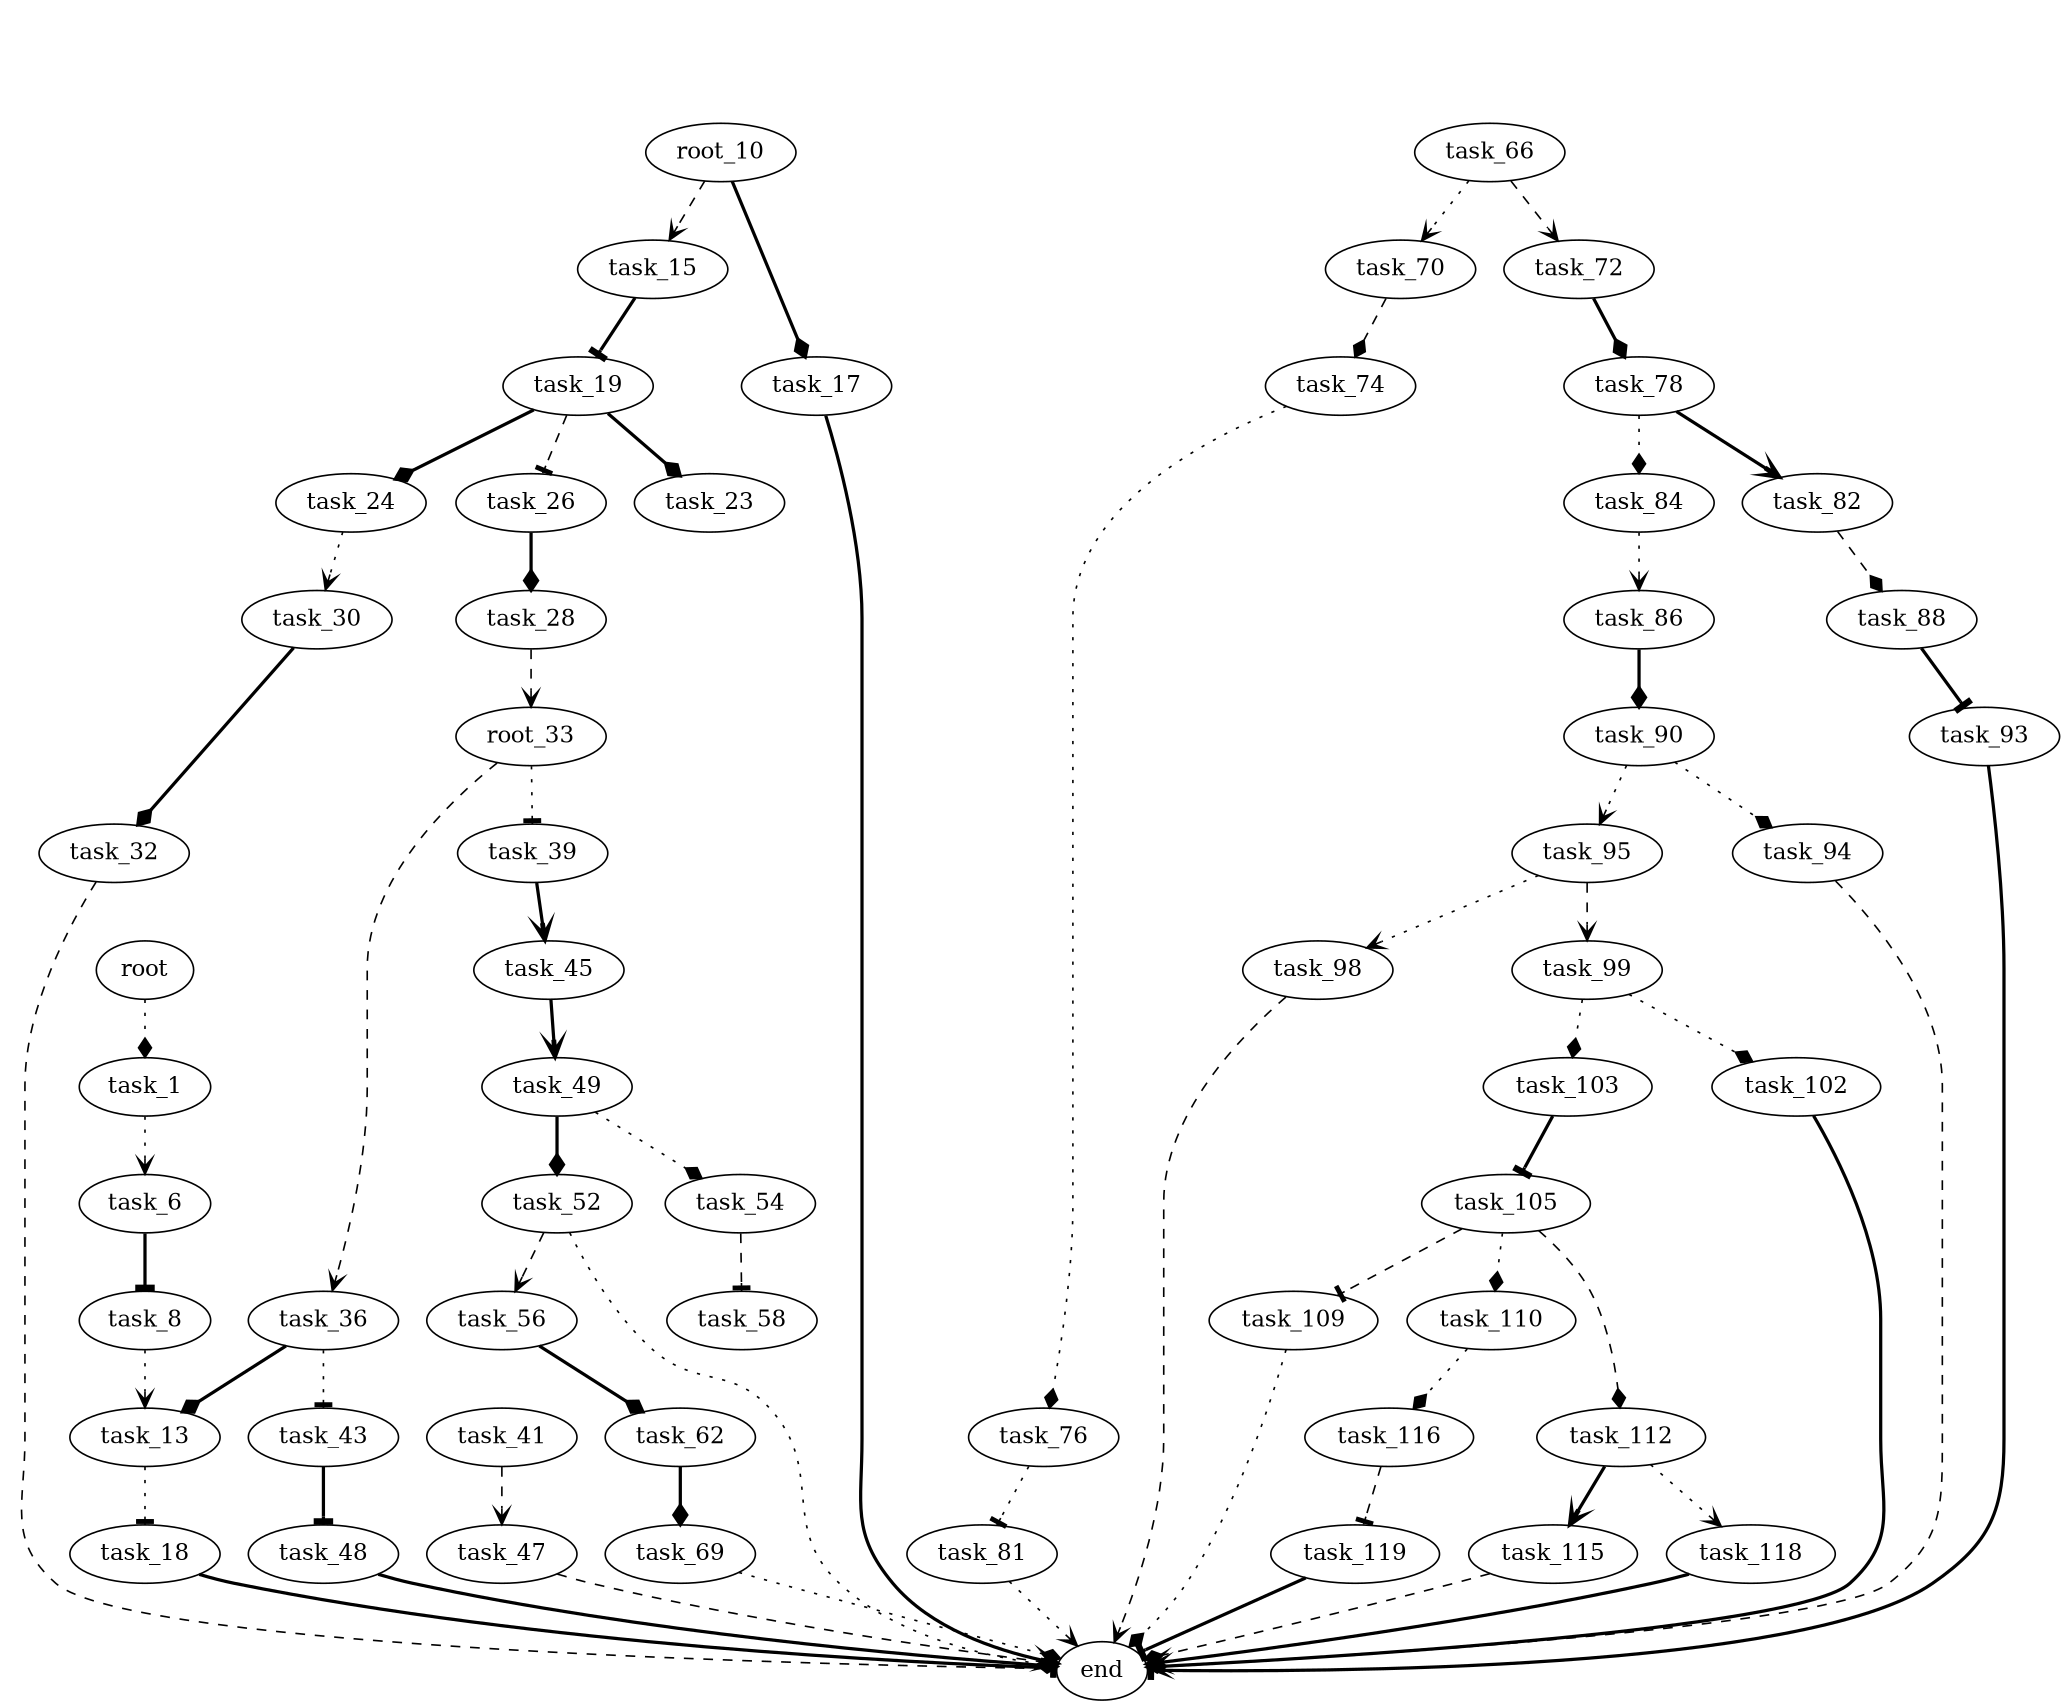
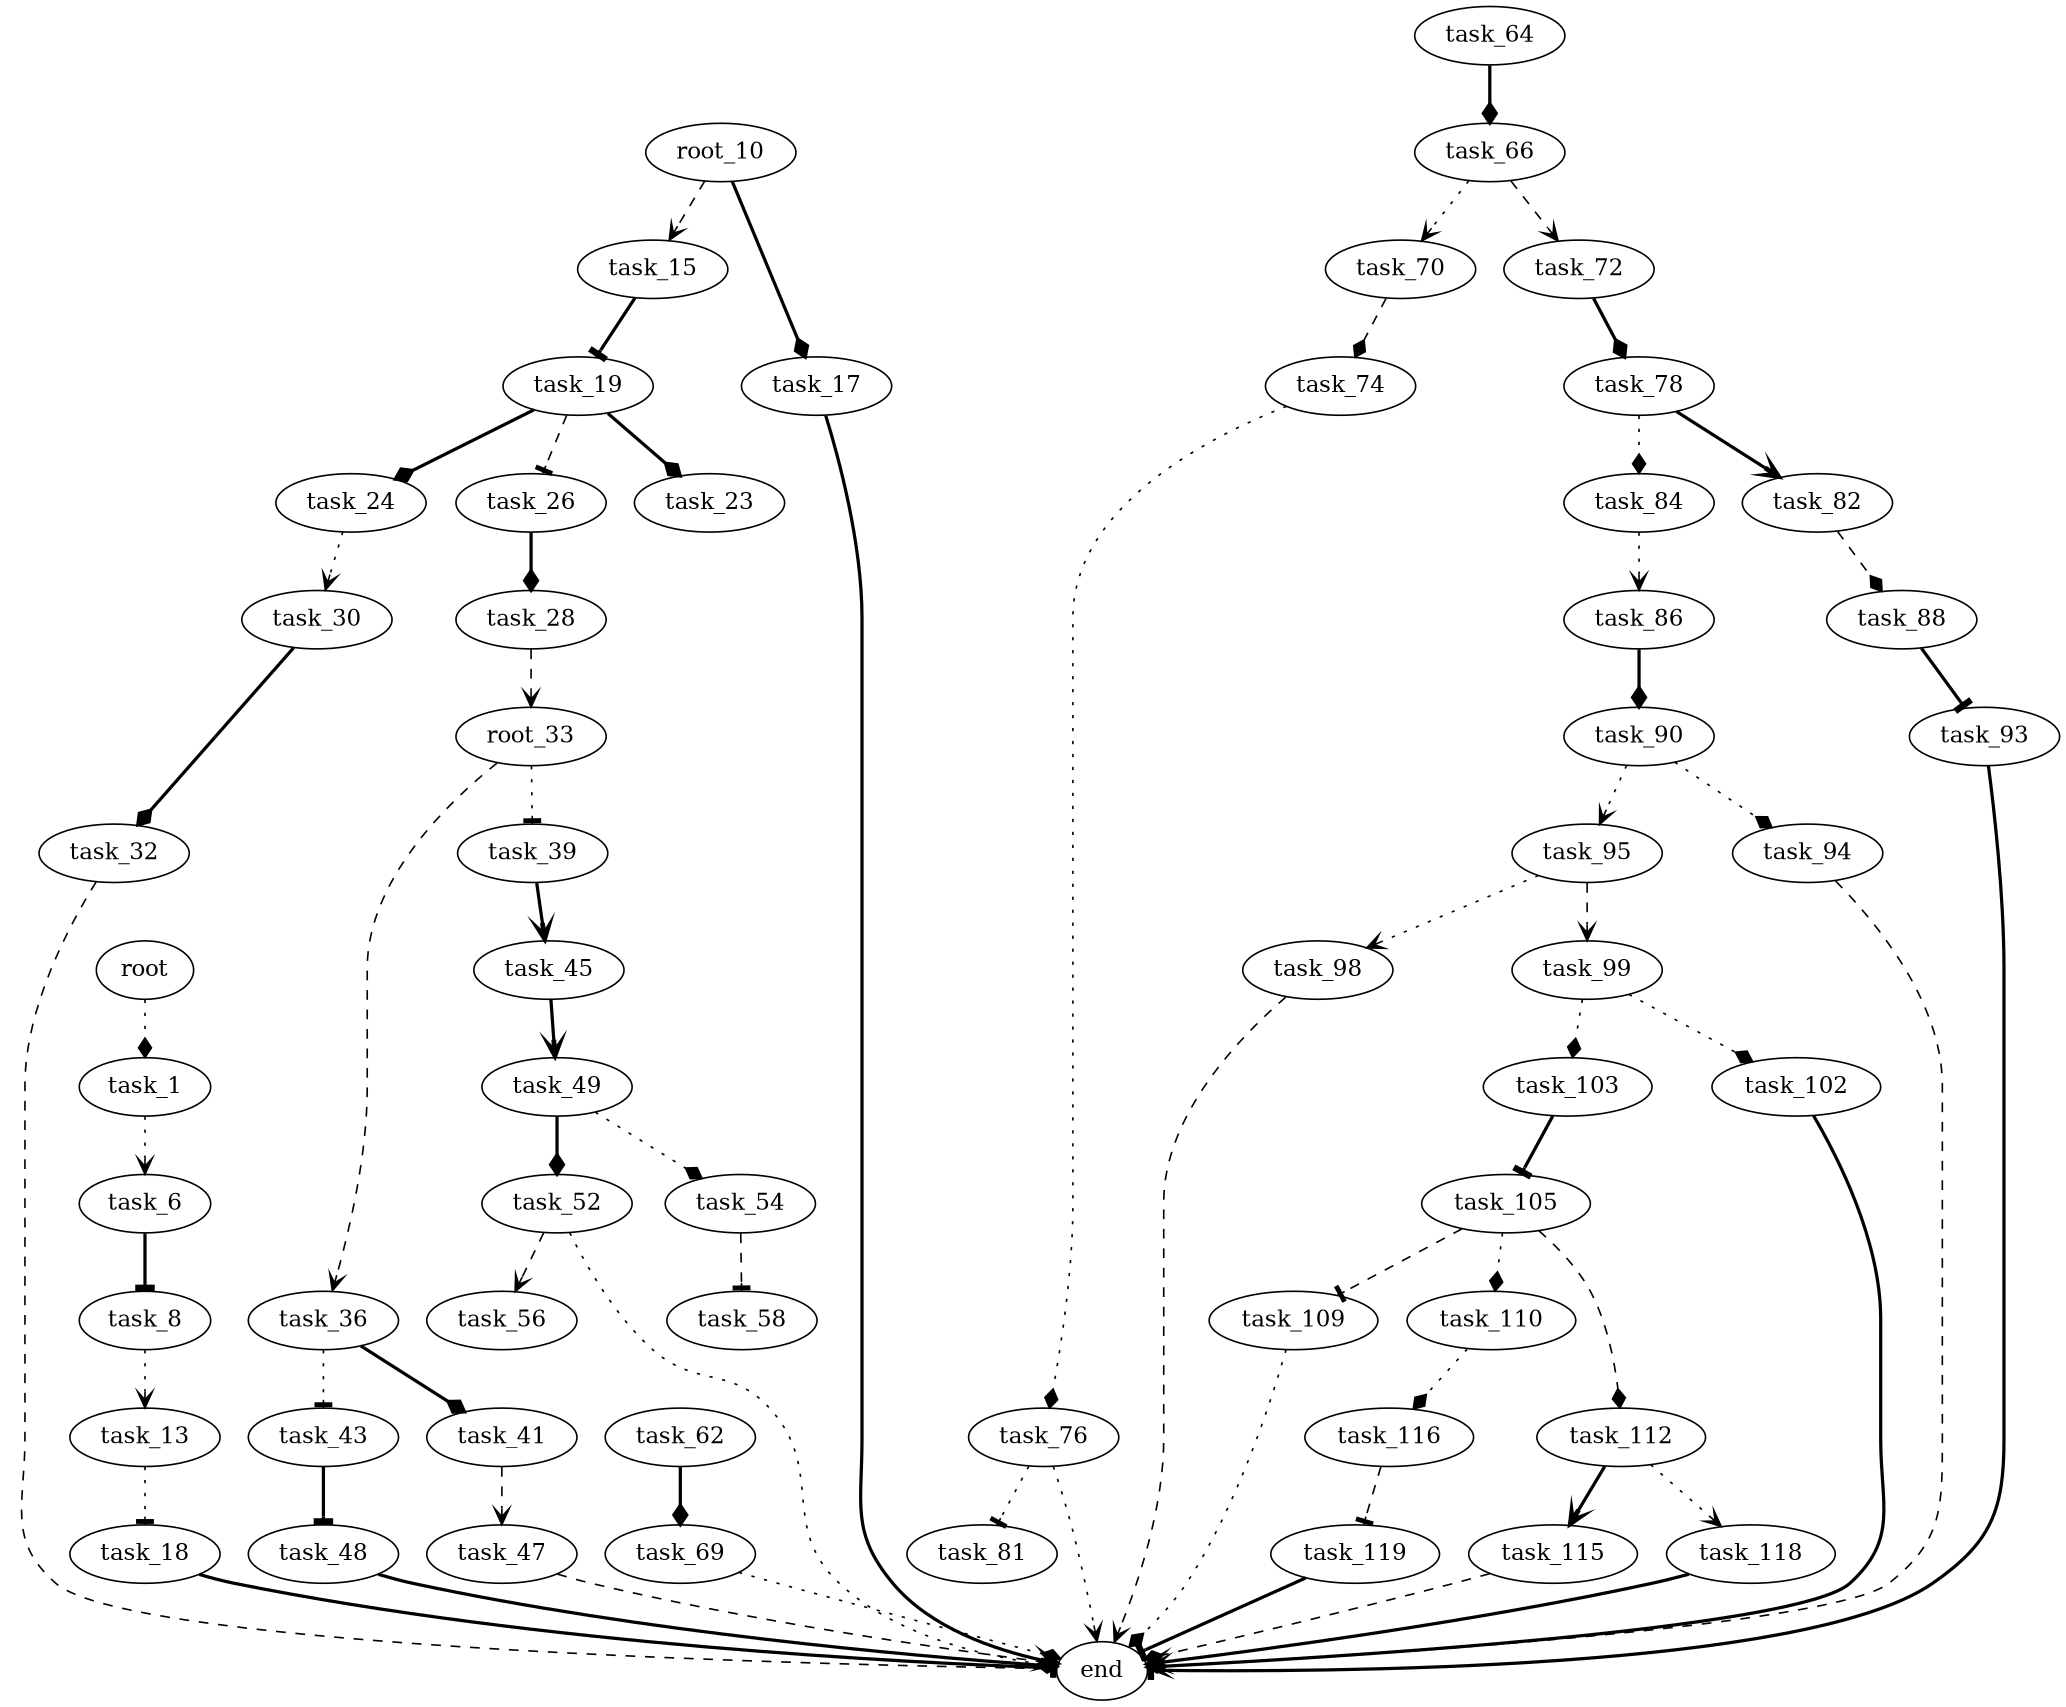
node "task_64": added
edge "task_36" -> "task_13": now "task_36" -> "task_41"
edge "task_56" -> "task_62": removed
edge "task_81" -> "end": now "task_76" -> "end"
